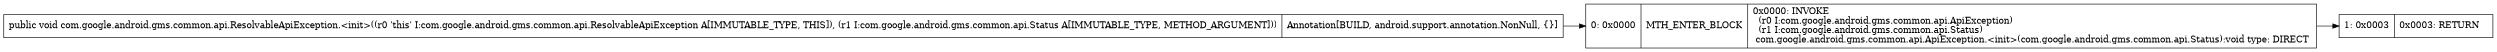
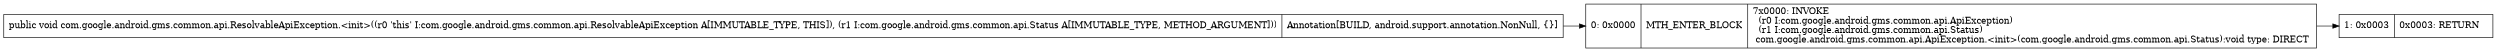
node "0: 0x0000": text "0x0000: INVOKE" -> "7x0000: INVOKE"
